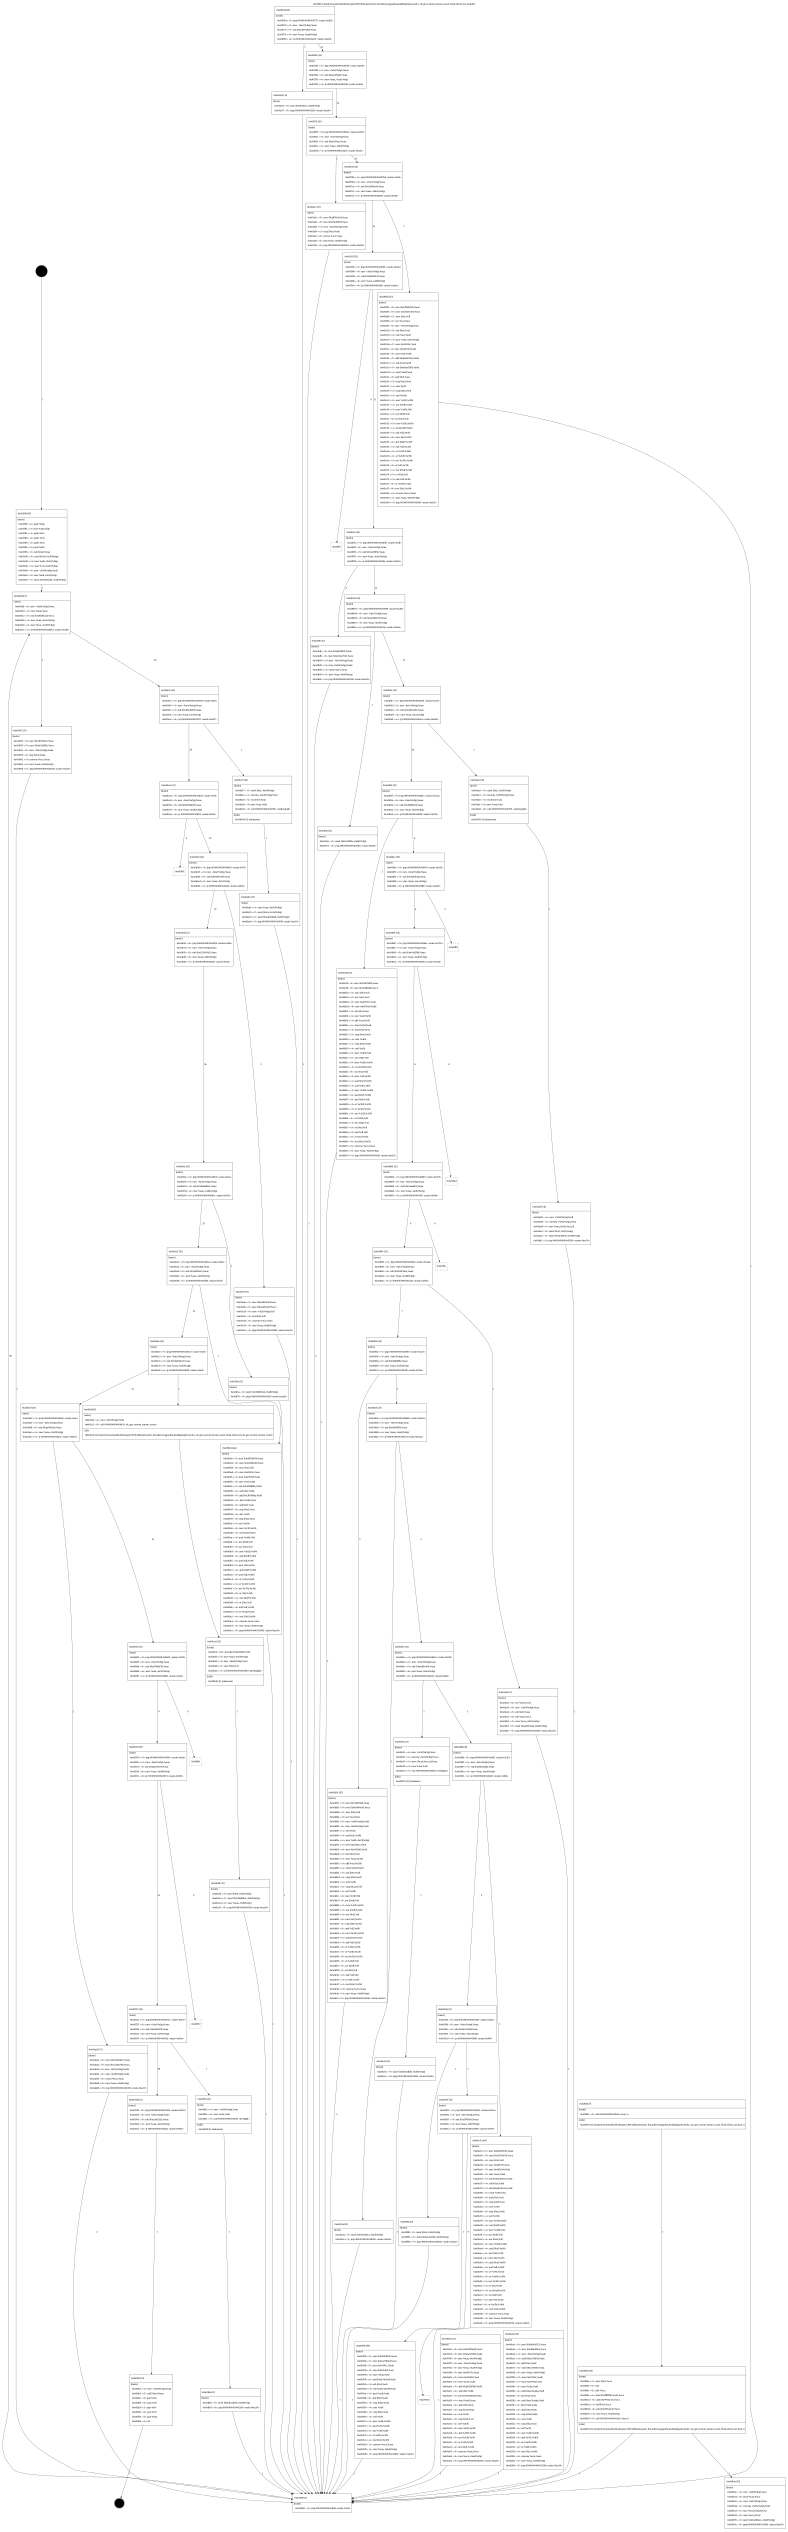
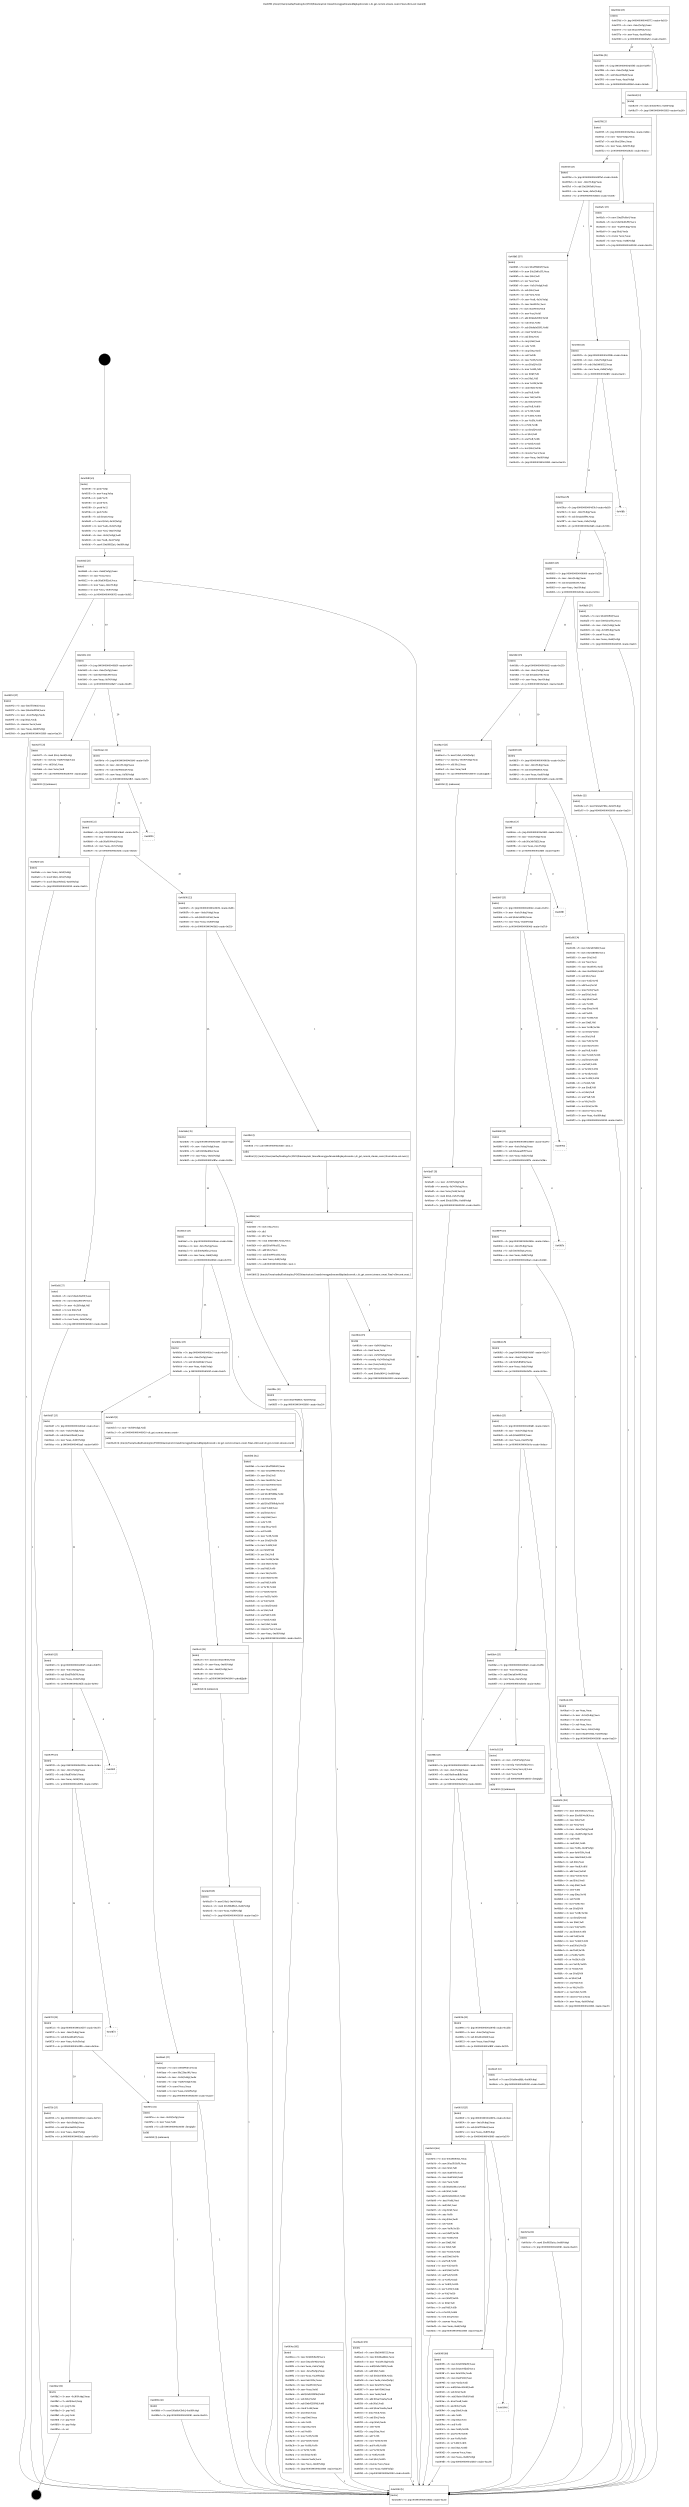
edge "0x401676 [22]" -> "0x401b11 [5]": added, label "1"
edge "0x401bf1 [157]" -> "0x402010 [5]": removed, label "1"
node "0x401f8f [19]": removed
